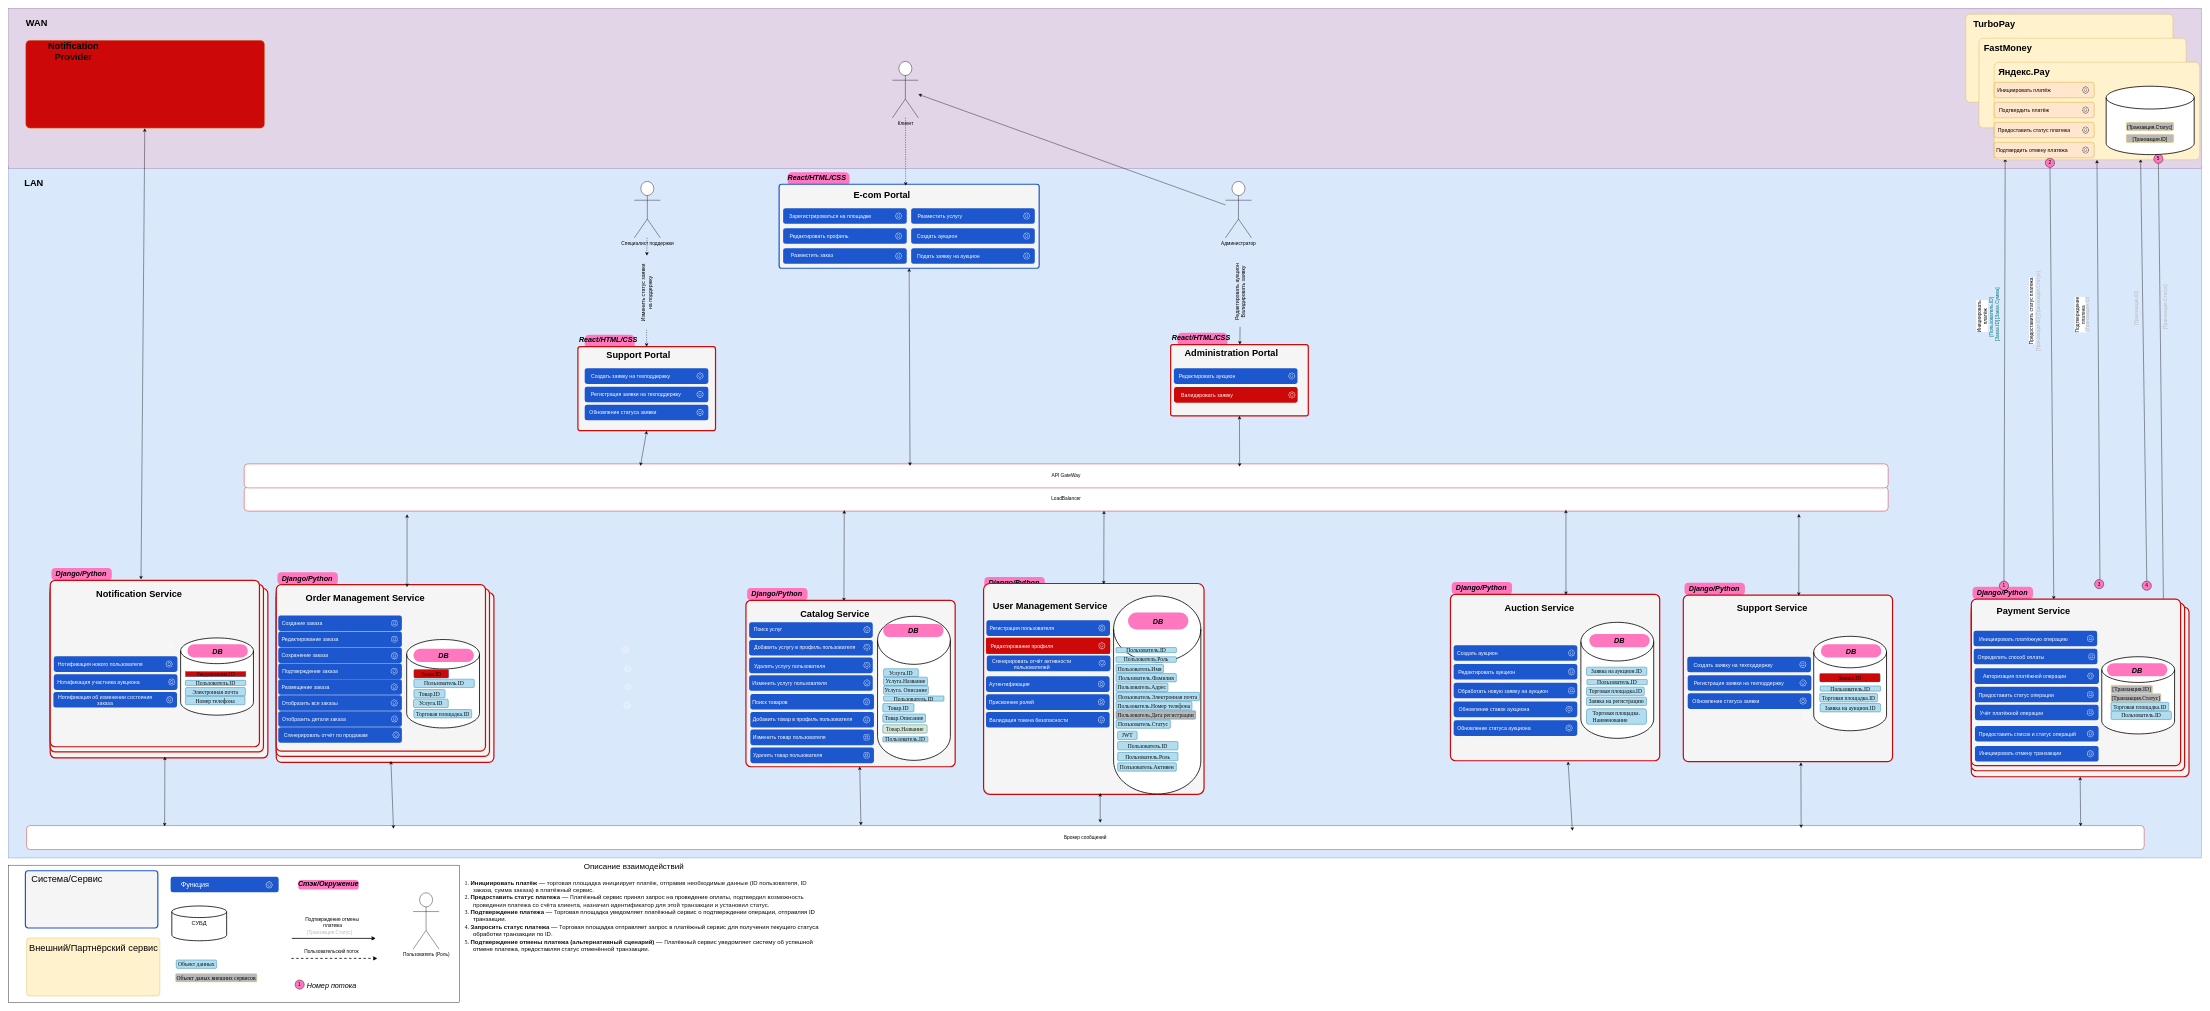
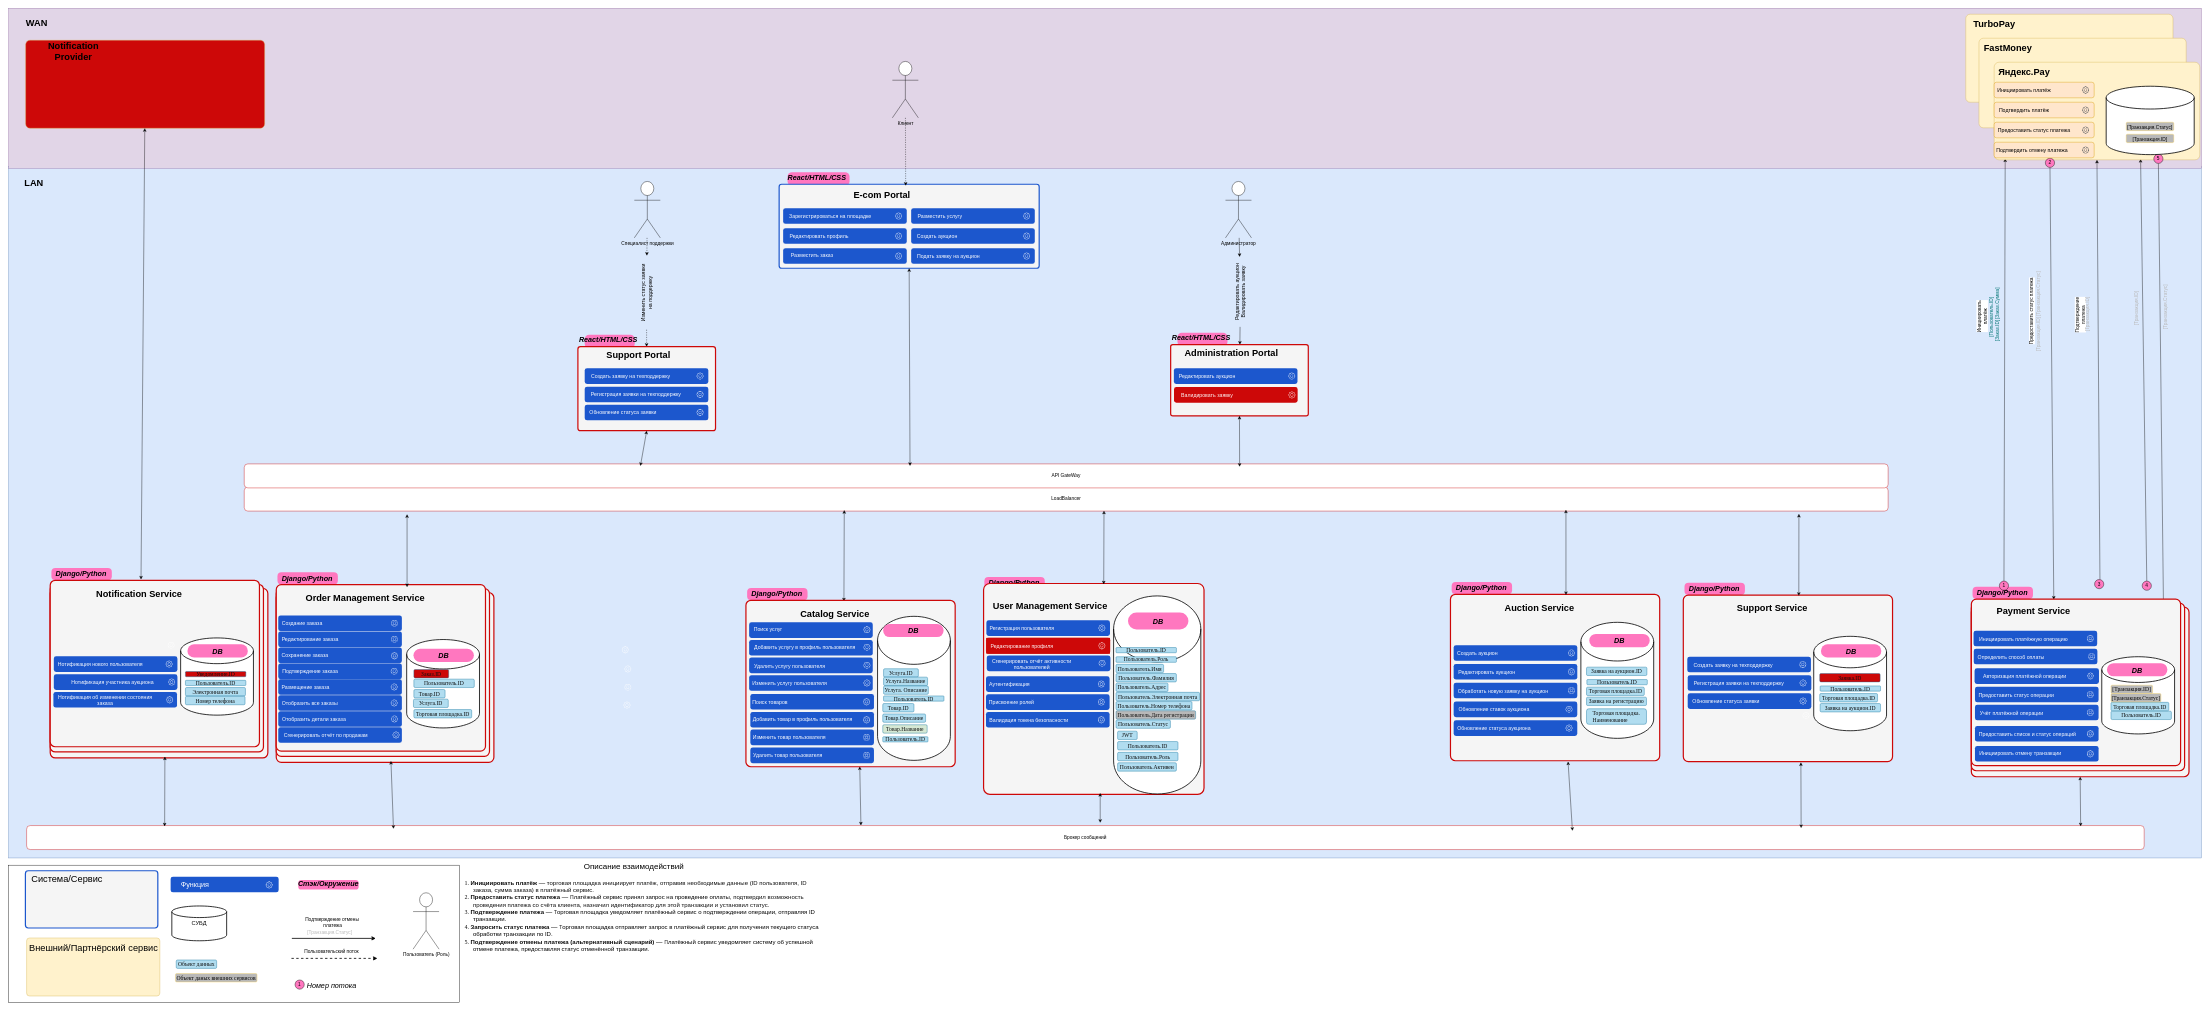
edge "Администратор" -> "Клиент": now "Администратор" -> "Редактировать аукцион Валидировать заявку"
node "Уведомление.ID": shape rectangle -> rounded rectangle
node "Нотификация участника аукциона": moved (99, 682) -> (113, 682)
